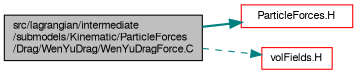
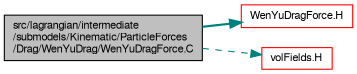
node "ParticleForces.H": label "ParticleForces.H" -> "WenYuDragForce.H"
